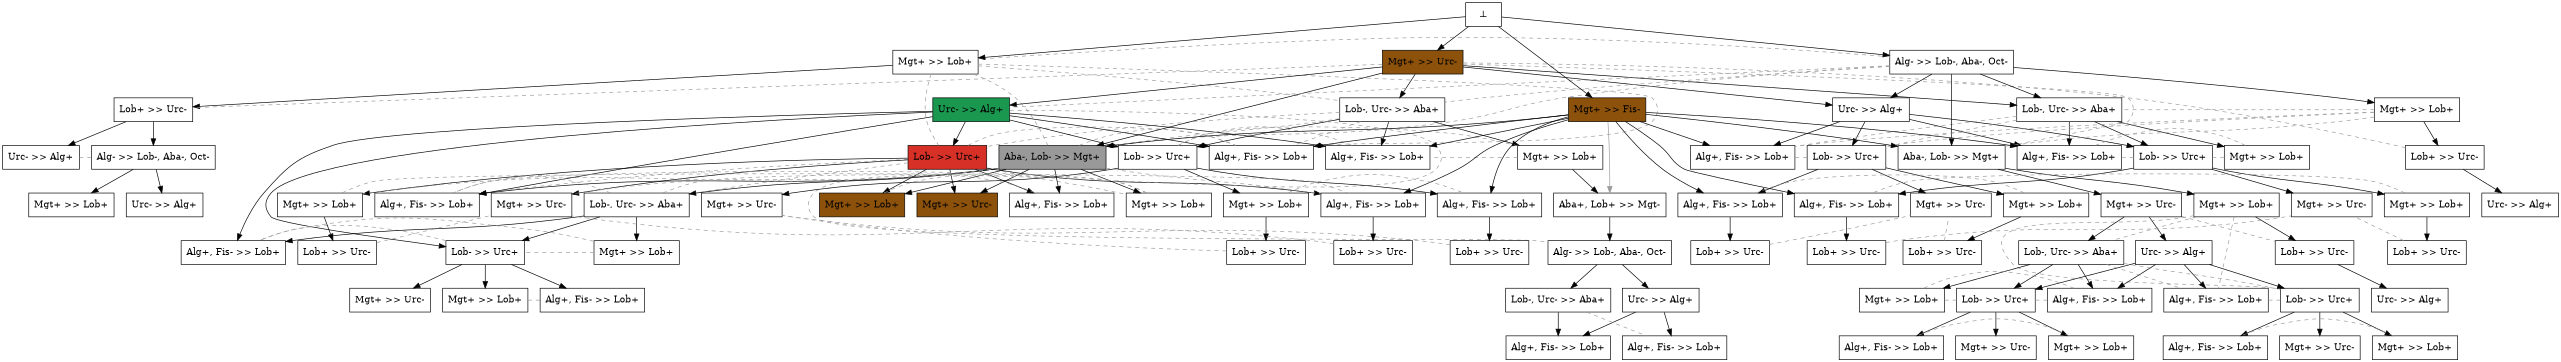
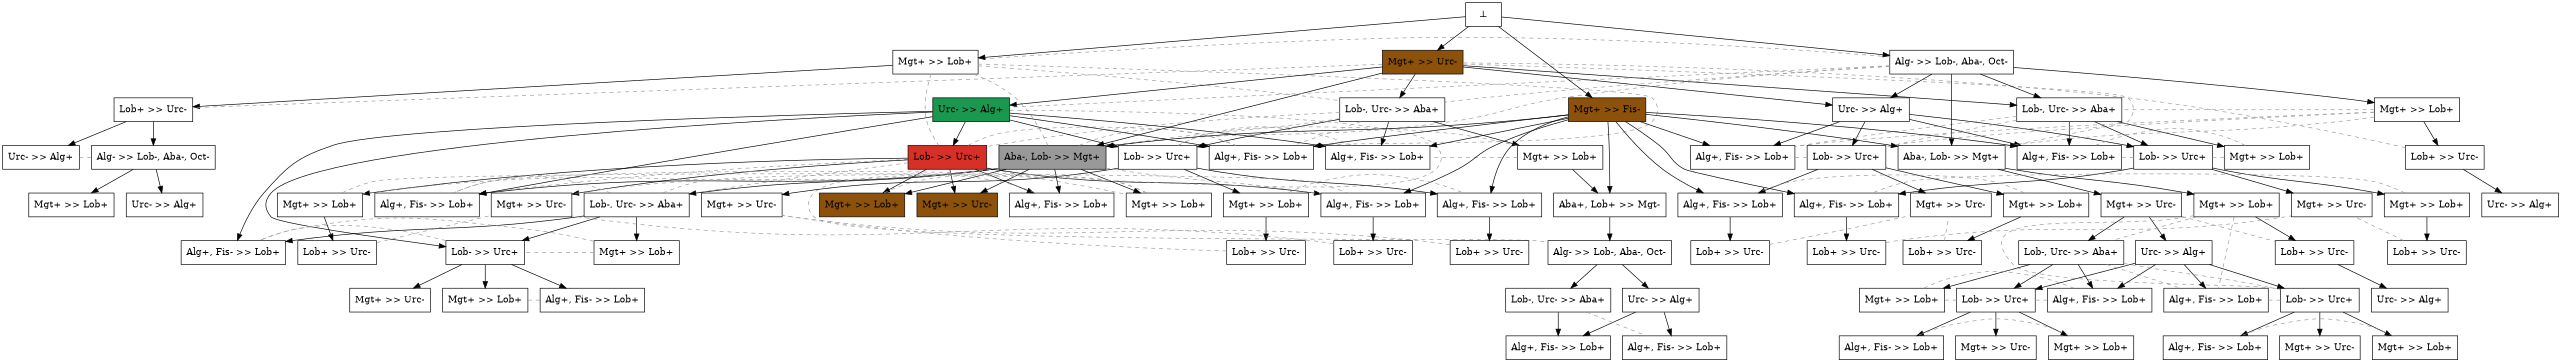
edge "Mgt+ >> Fis-" -> "Aba+, Lob+ >> Mgt-": color gray60 -> black
